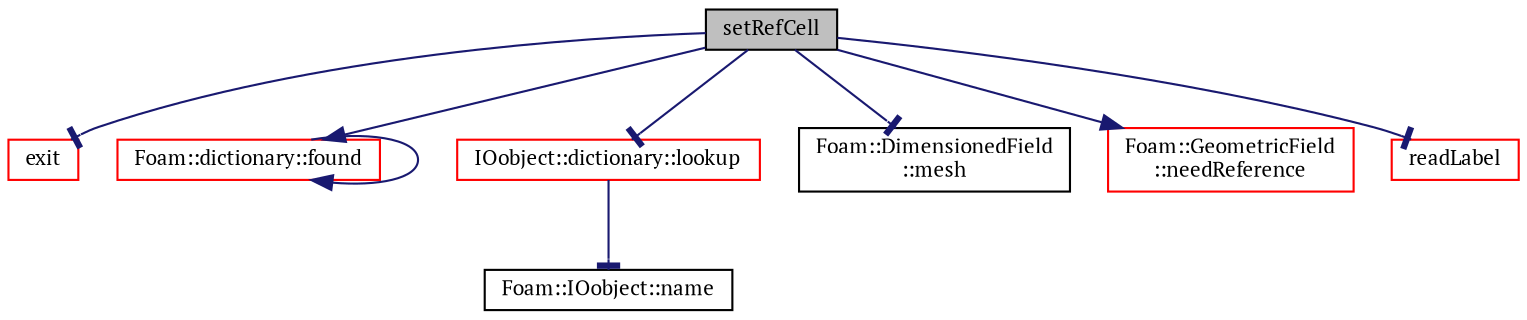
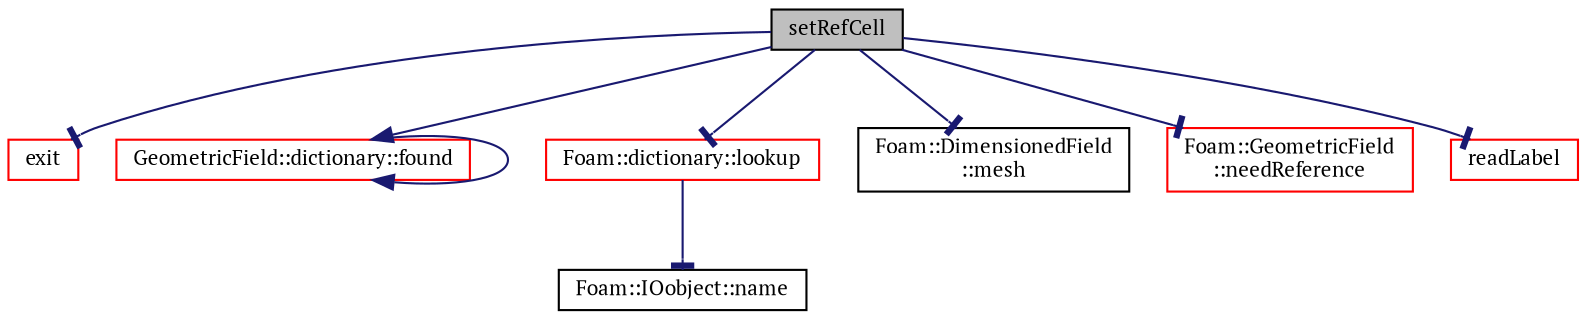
edge "setRefCell" -> "Foam::GeometricField ::needReference": arrowhead normal -> tee
node "Foam::dictionary::found": label "Foam::dictionary::found" -> "GeometricField::dictionary::found"
node "IOobject::dictionary::lookup": label "IOobject::dictionary::lookup" -> "Foam::dictionary::lookup"
